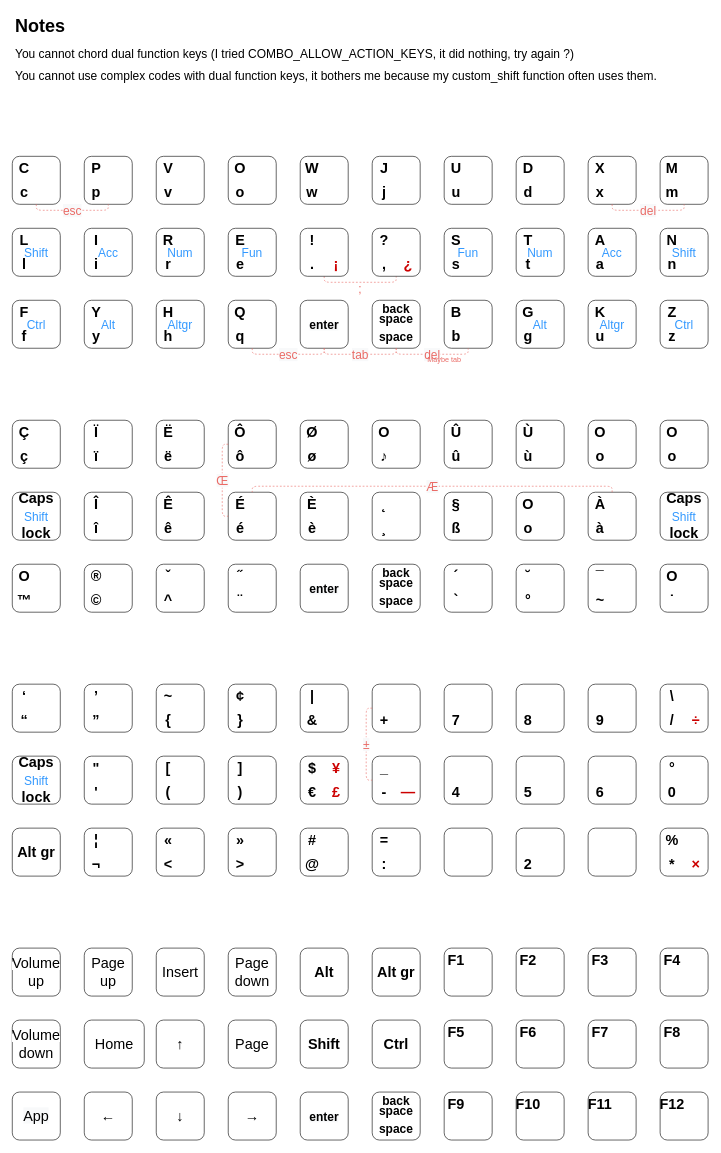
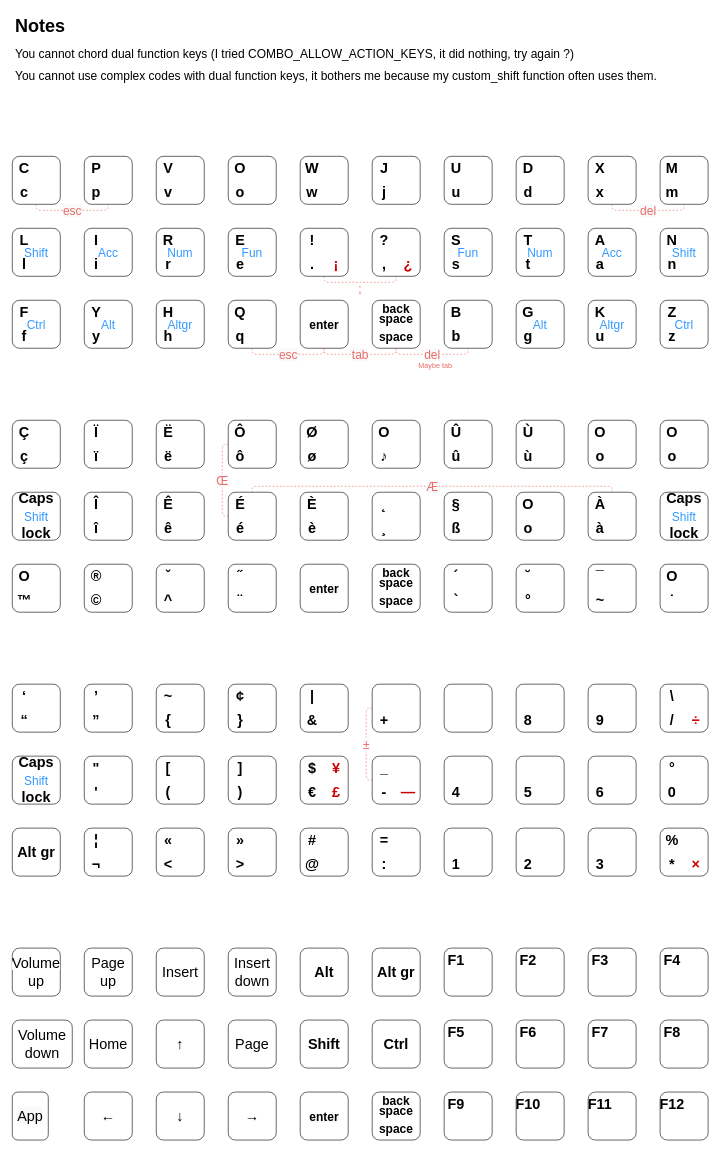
node "Maybe tab": moved (444, 360) -> (435, 366)
node "7": removed
node "1": added
node "3": added
node "Page down": label "Page down" -> "Insert down"
node "Volume down": size 48x48 -> 60x48
node "Home": size 60x48 -> 48x48
node "App": size 48x48 -> 36x48
